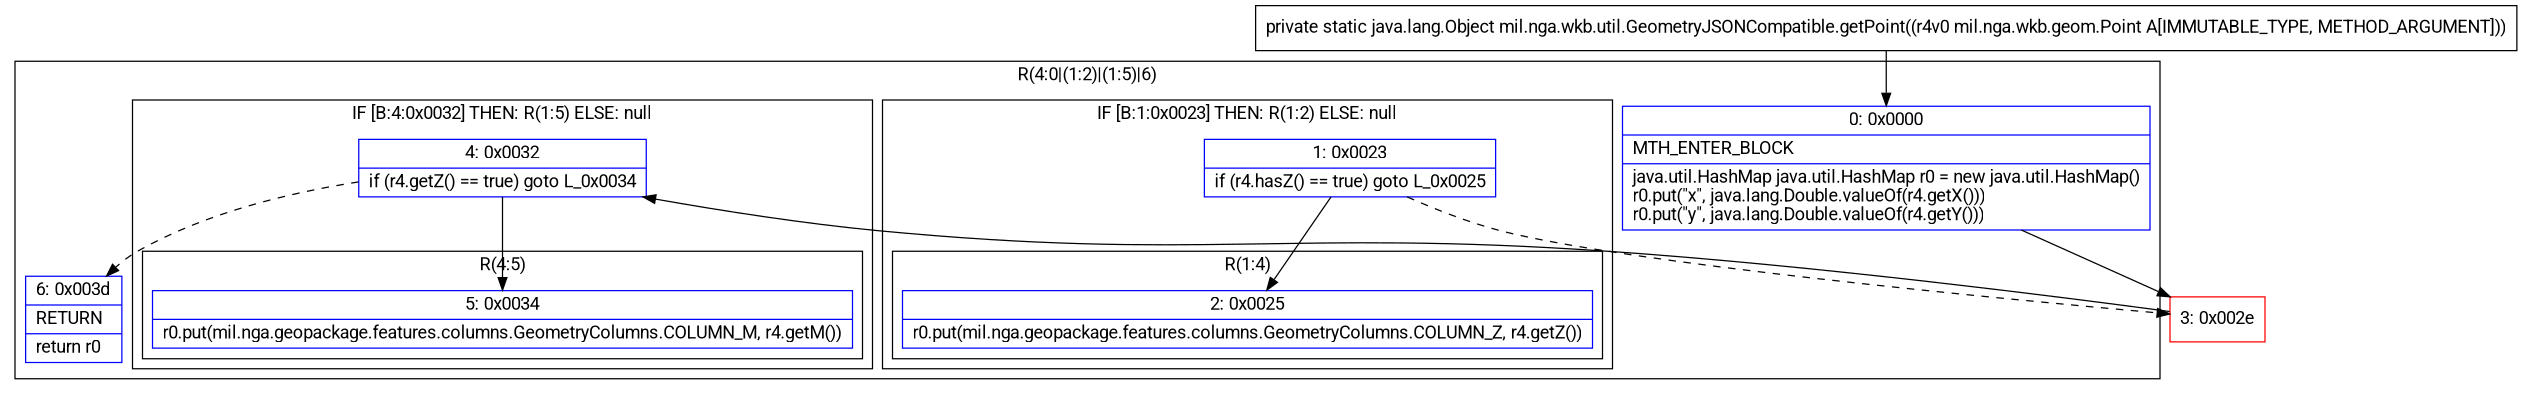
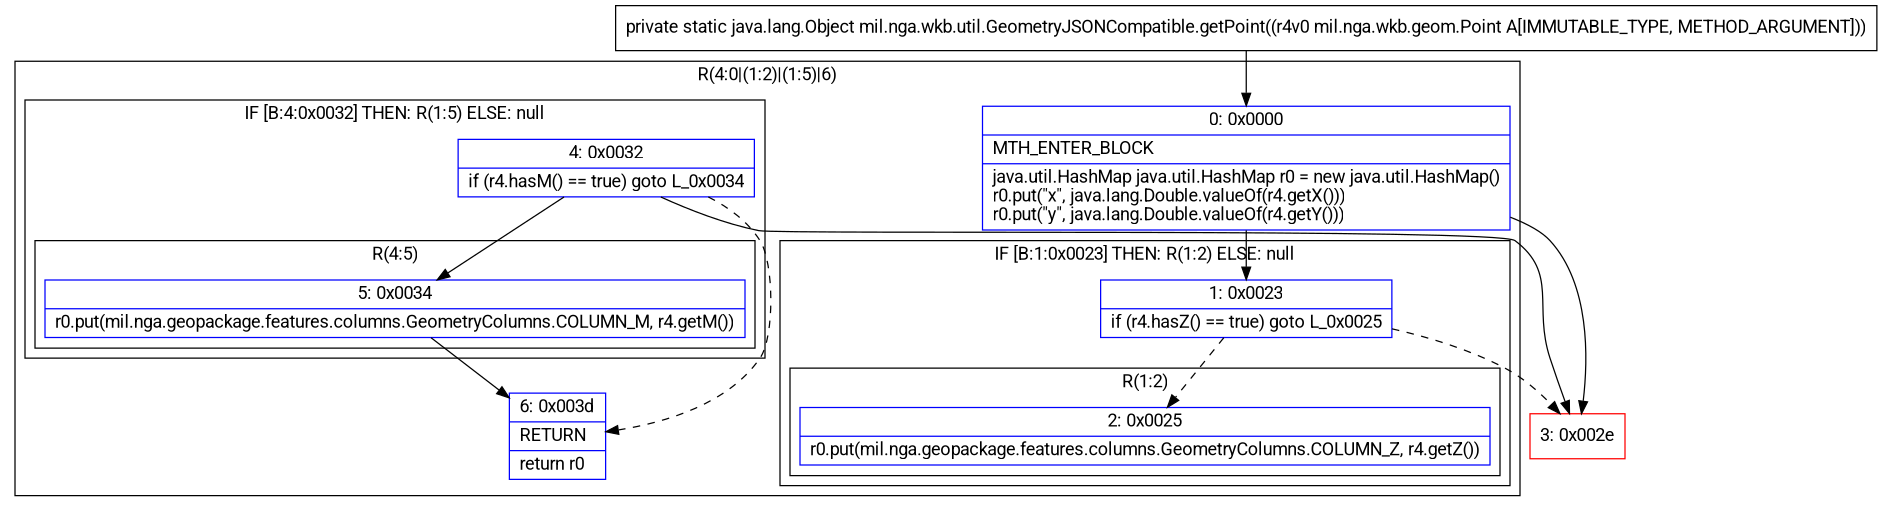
node "4: 0x0032": text "if (r4.getZ() == true) goto L_0x0034" -> "if (r4.hasM() == true) goto L_0x0034"
edge "1: 0x0023" -> "2: 0x0025": style solid -> dashed
edge "3: 0x002e" -> "4: 0x0032": reversed
edge "0: 0x0000" -> "1: 0x0023": added
cluster "R(1:4)": label "R(1:4)" -> "R(1:2)"
edge "5: 0x0034" -> "6: 0x003d": added
